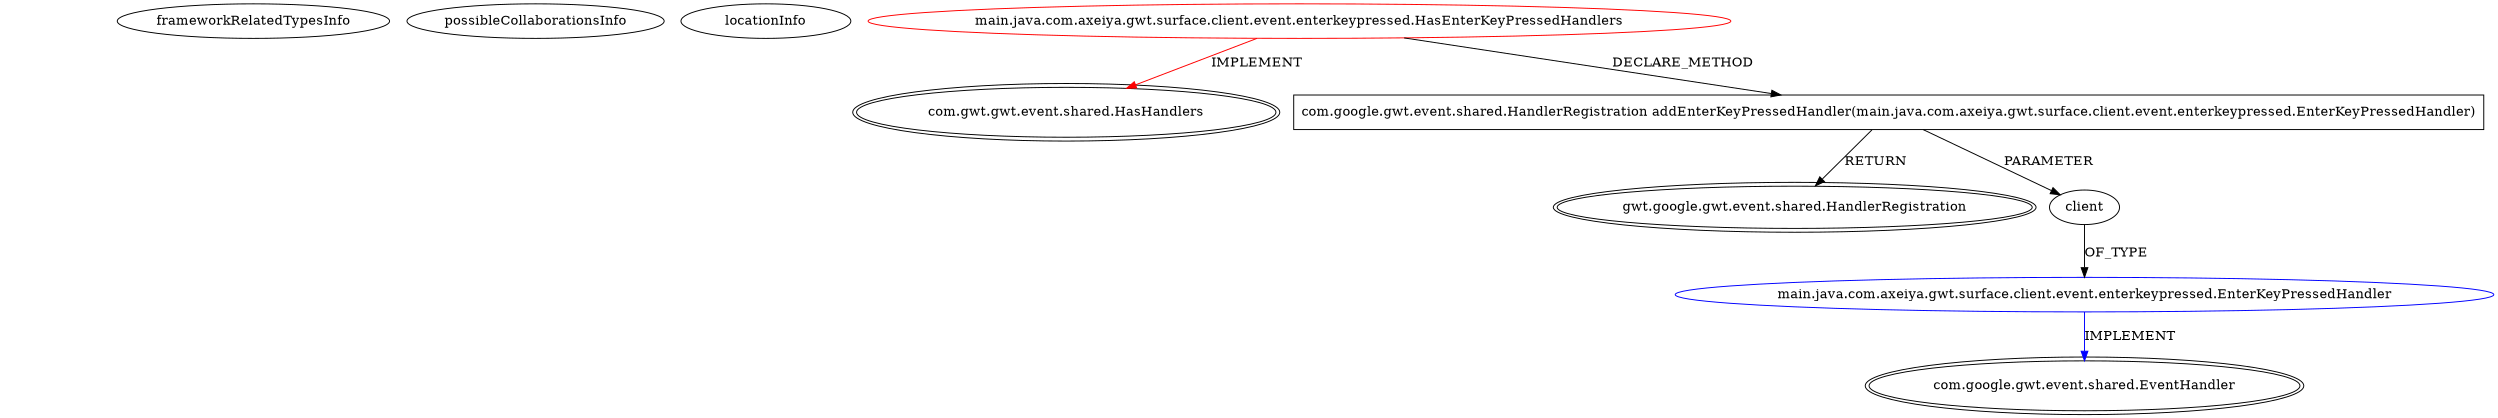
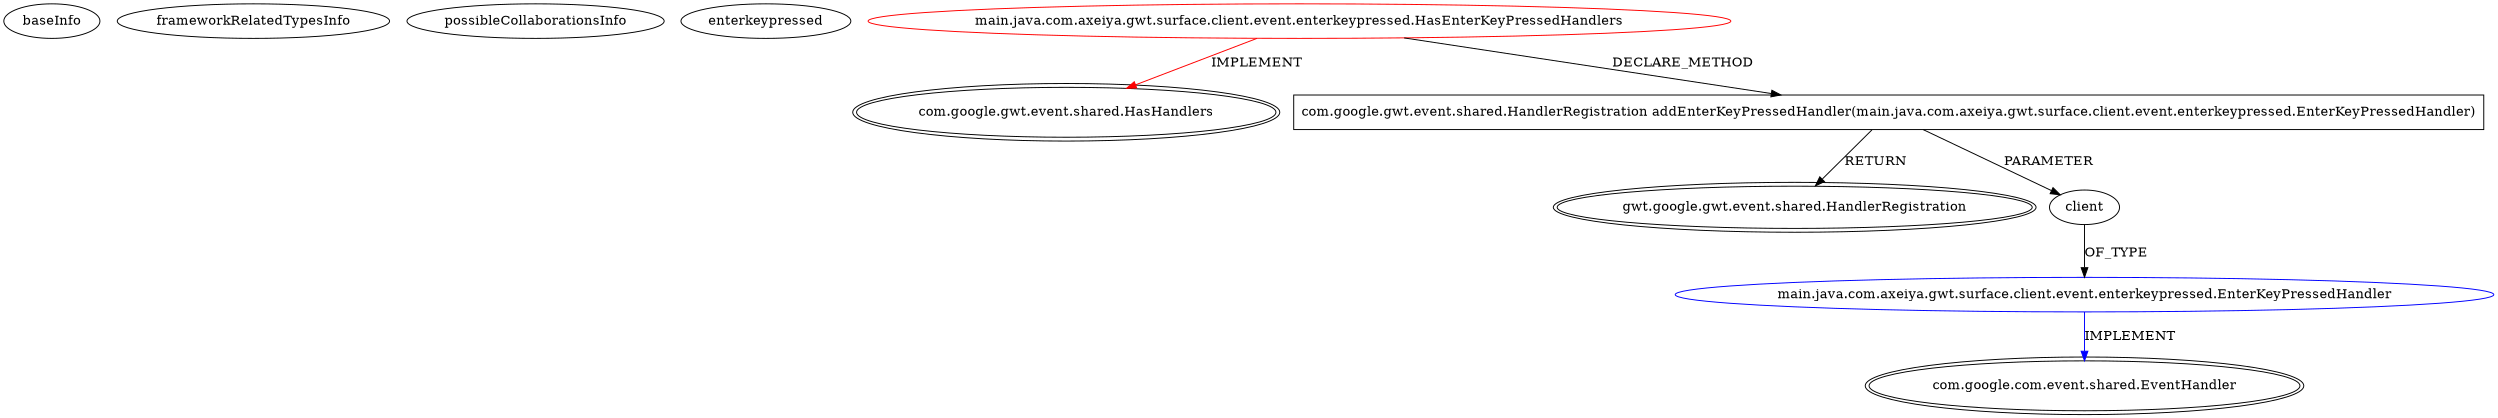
node "baseInfo": added
node "locationInfo": label "locationInfo" -> "enterkeypressed"
node "com.gwt.gwt.event.shared.HasHandlers": label "com.gwt.gwt.event.shared.HasHandlers" -> "com.google.gwt.event.shared.HasHandlers"
node "com.google.gwt.event.shared.EventHandler": label "com.google.gwt.event.shared.EventHandler" -> "com.google.com.event.shared.EventHandler"
